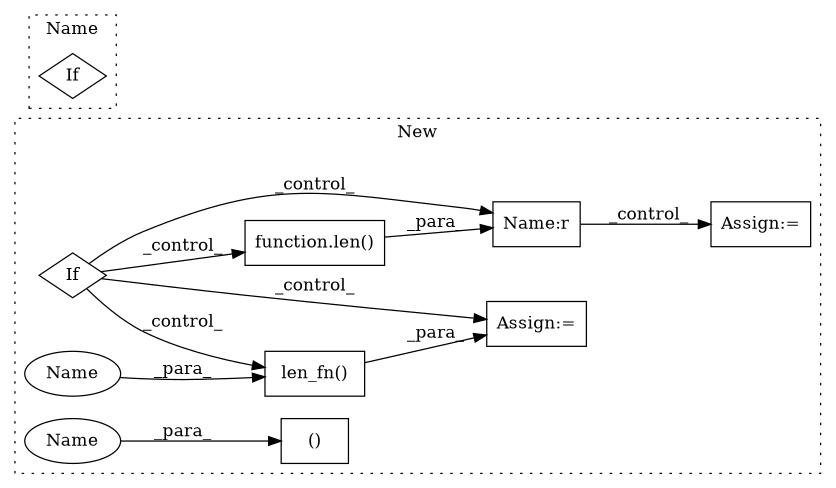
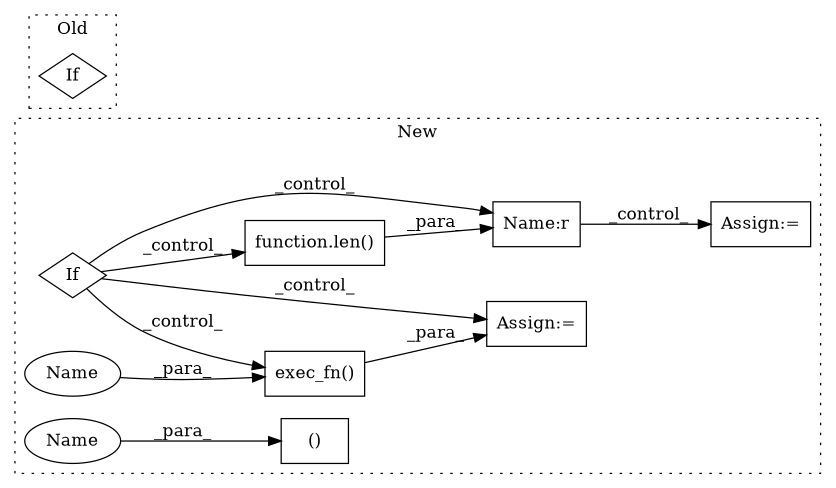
cluster "Name": label "Name" -> "Old"
node "len_fn()": label "len_fn()" -> "exec_fn()"
